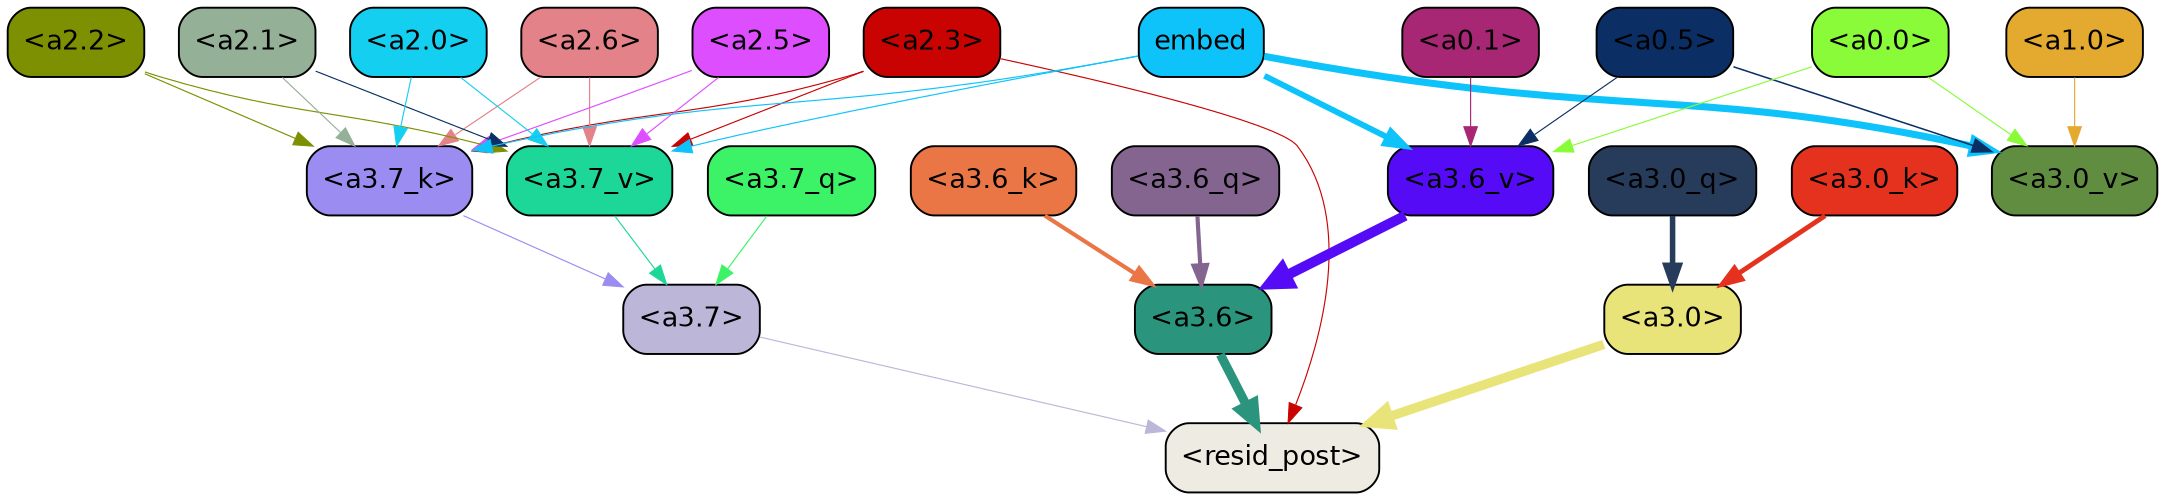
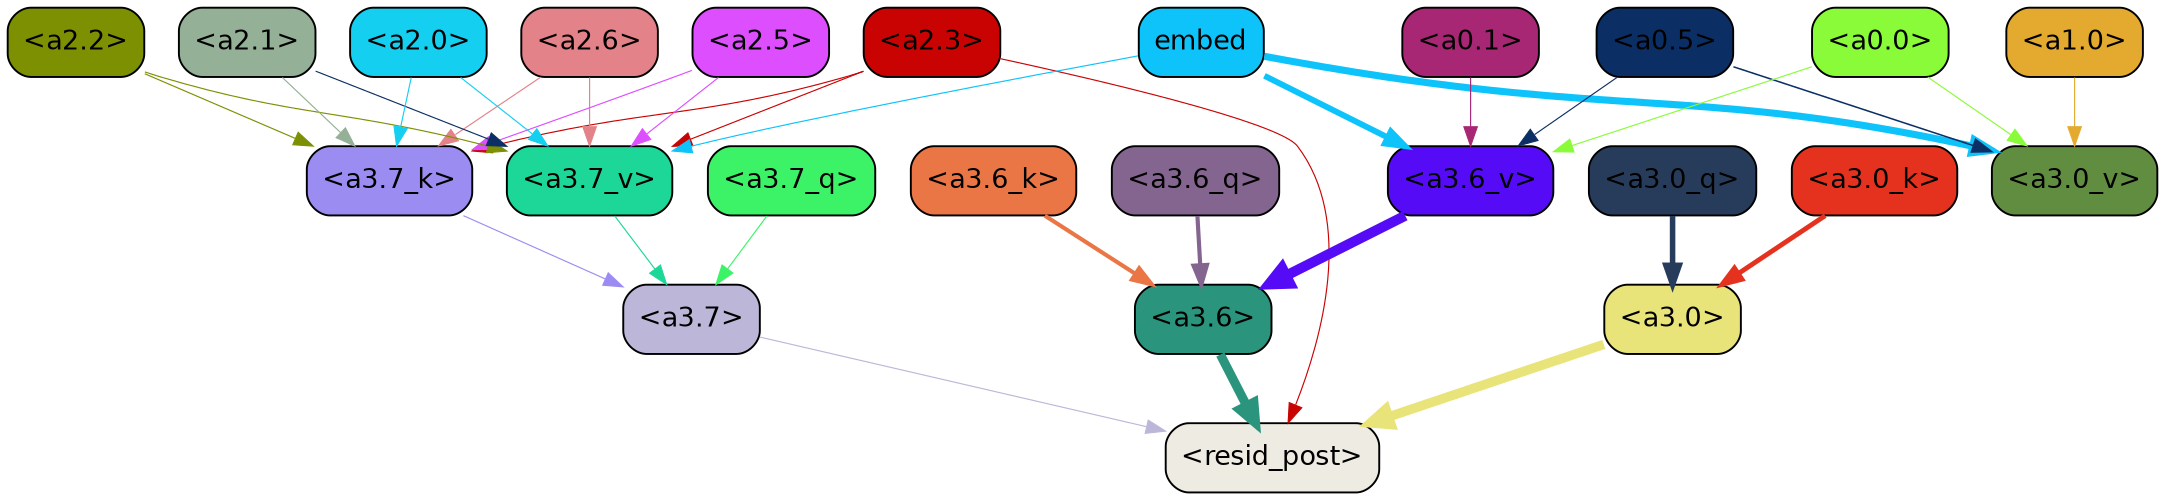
edge "embed" -> "<a3.7_k>": removed
